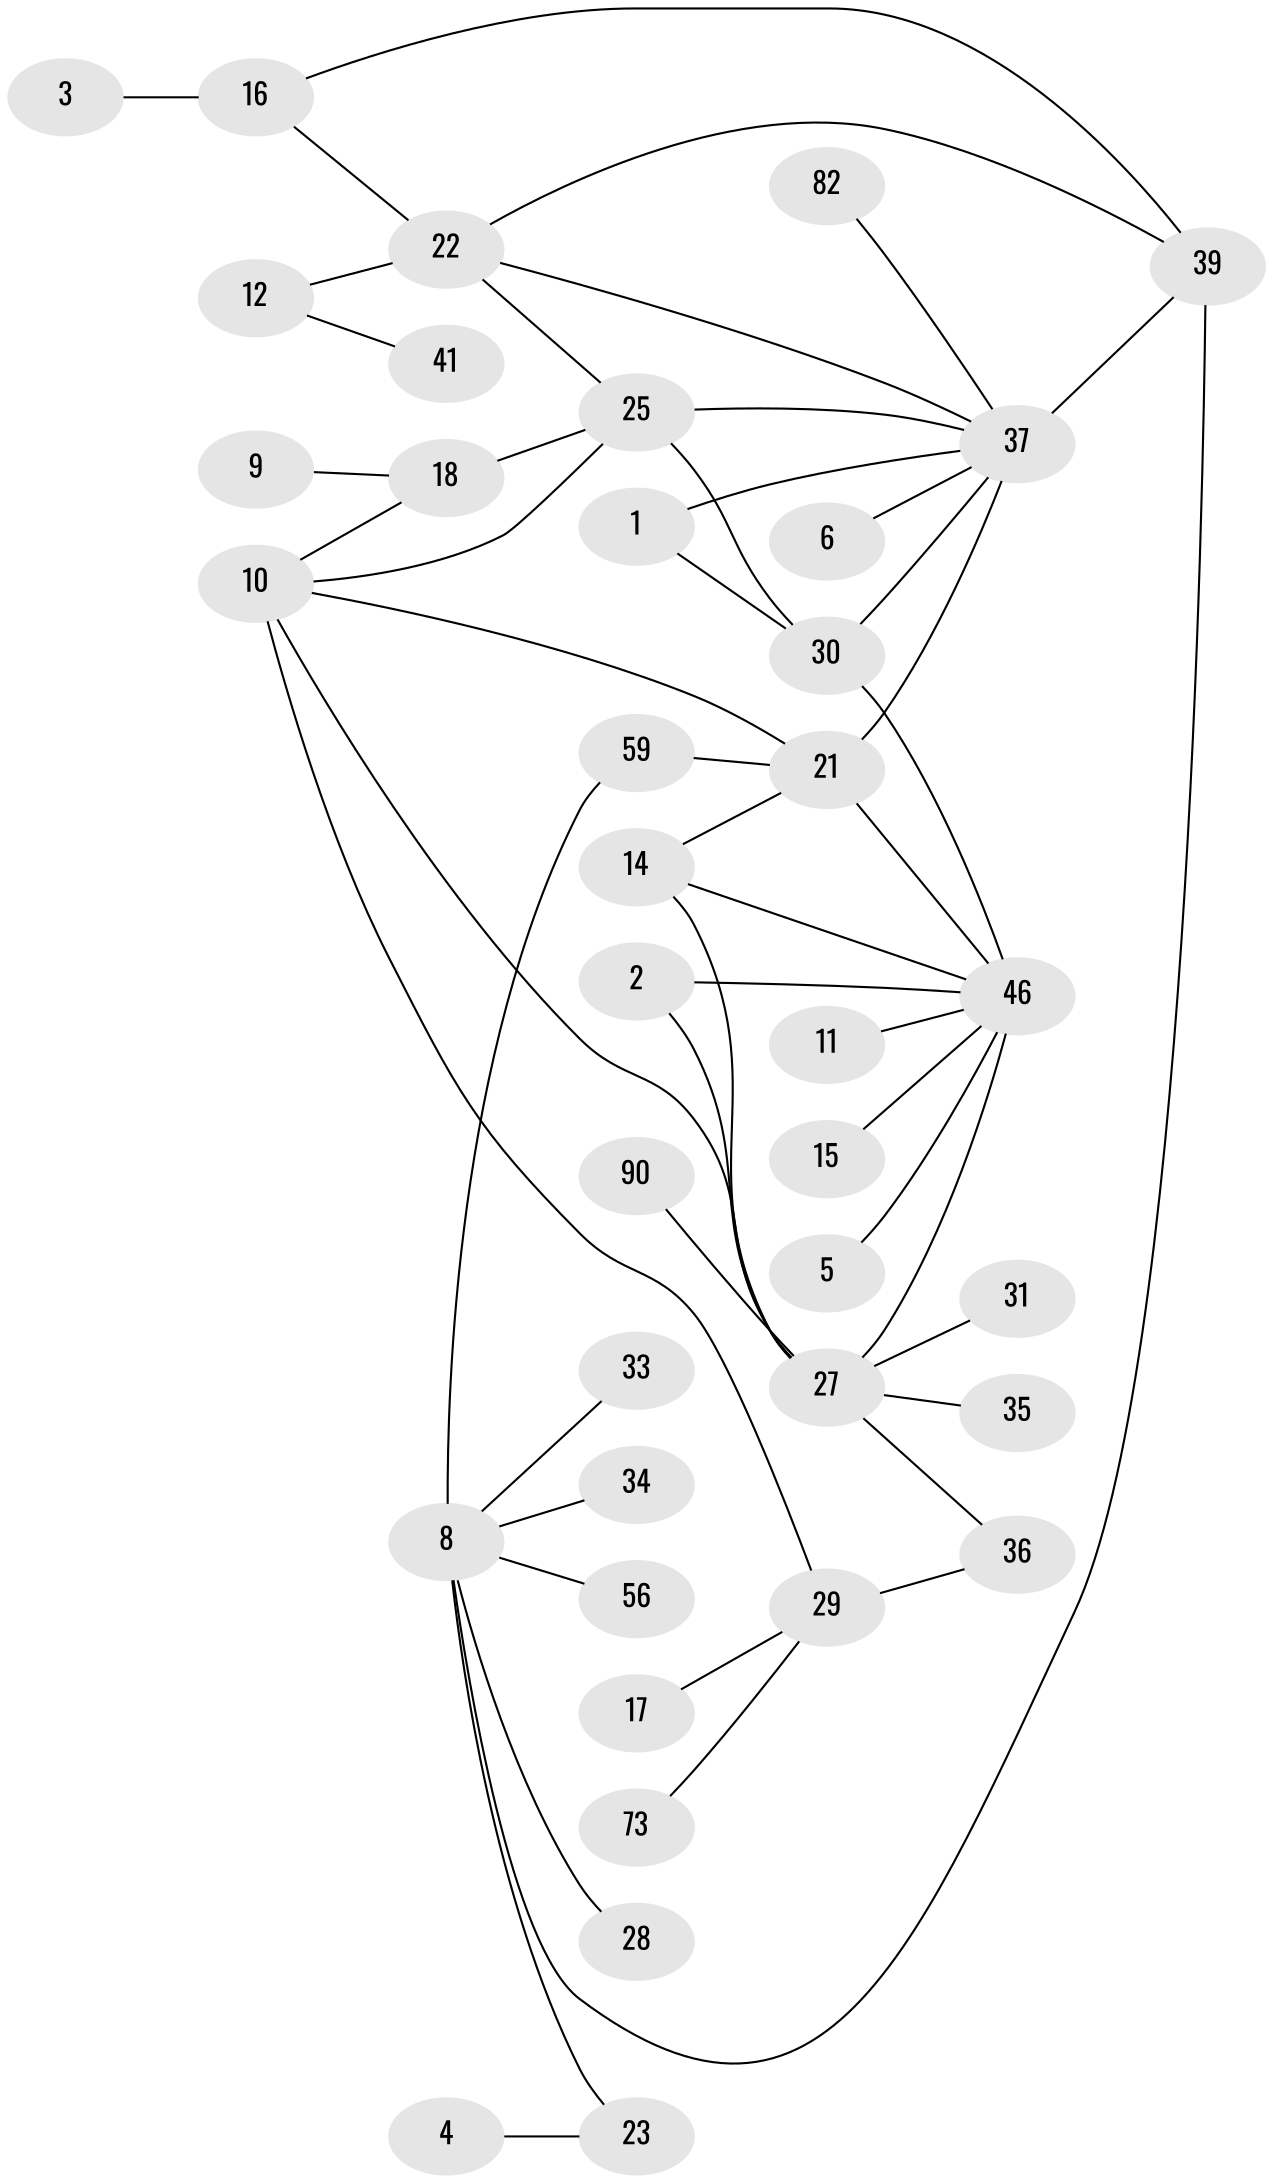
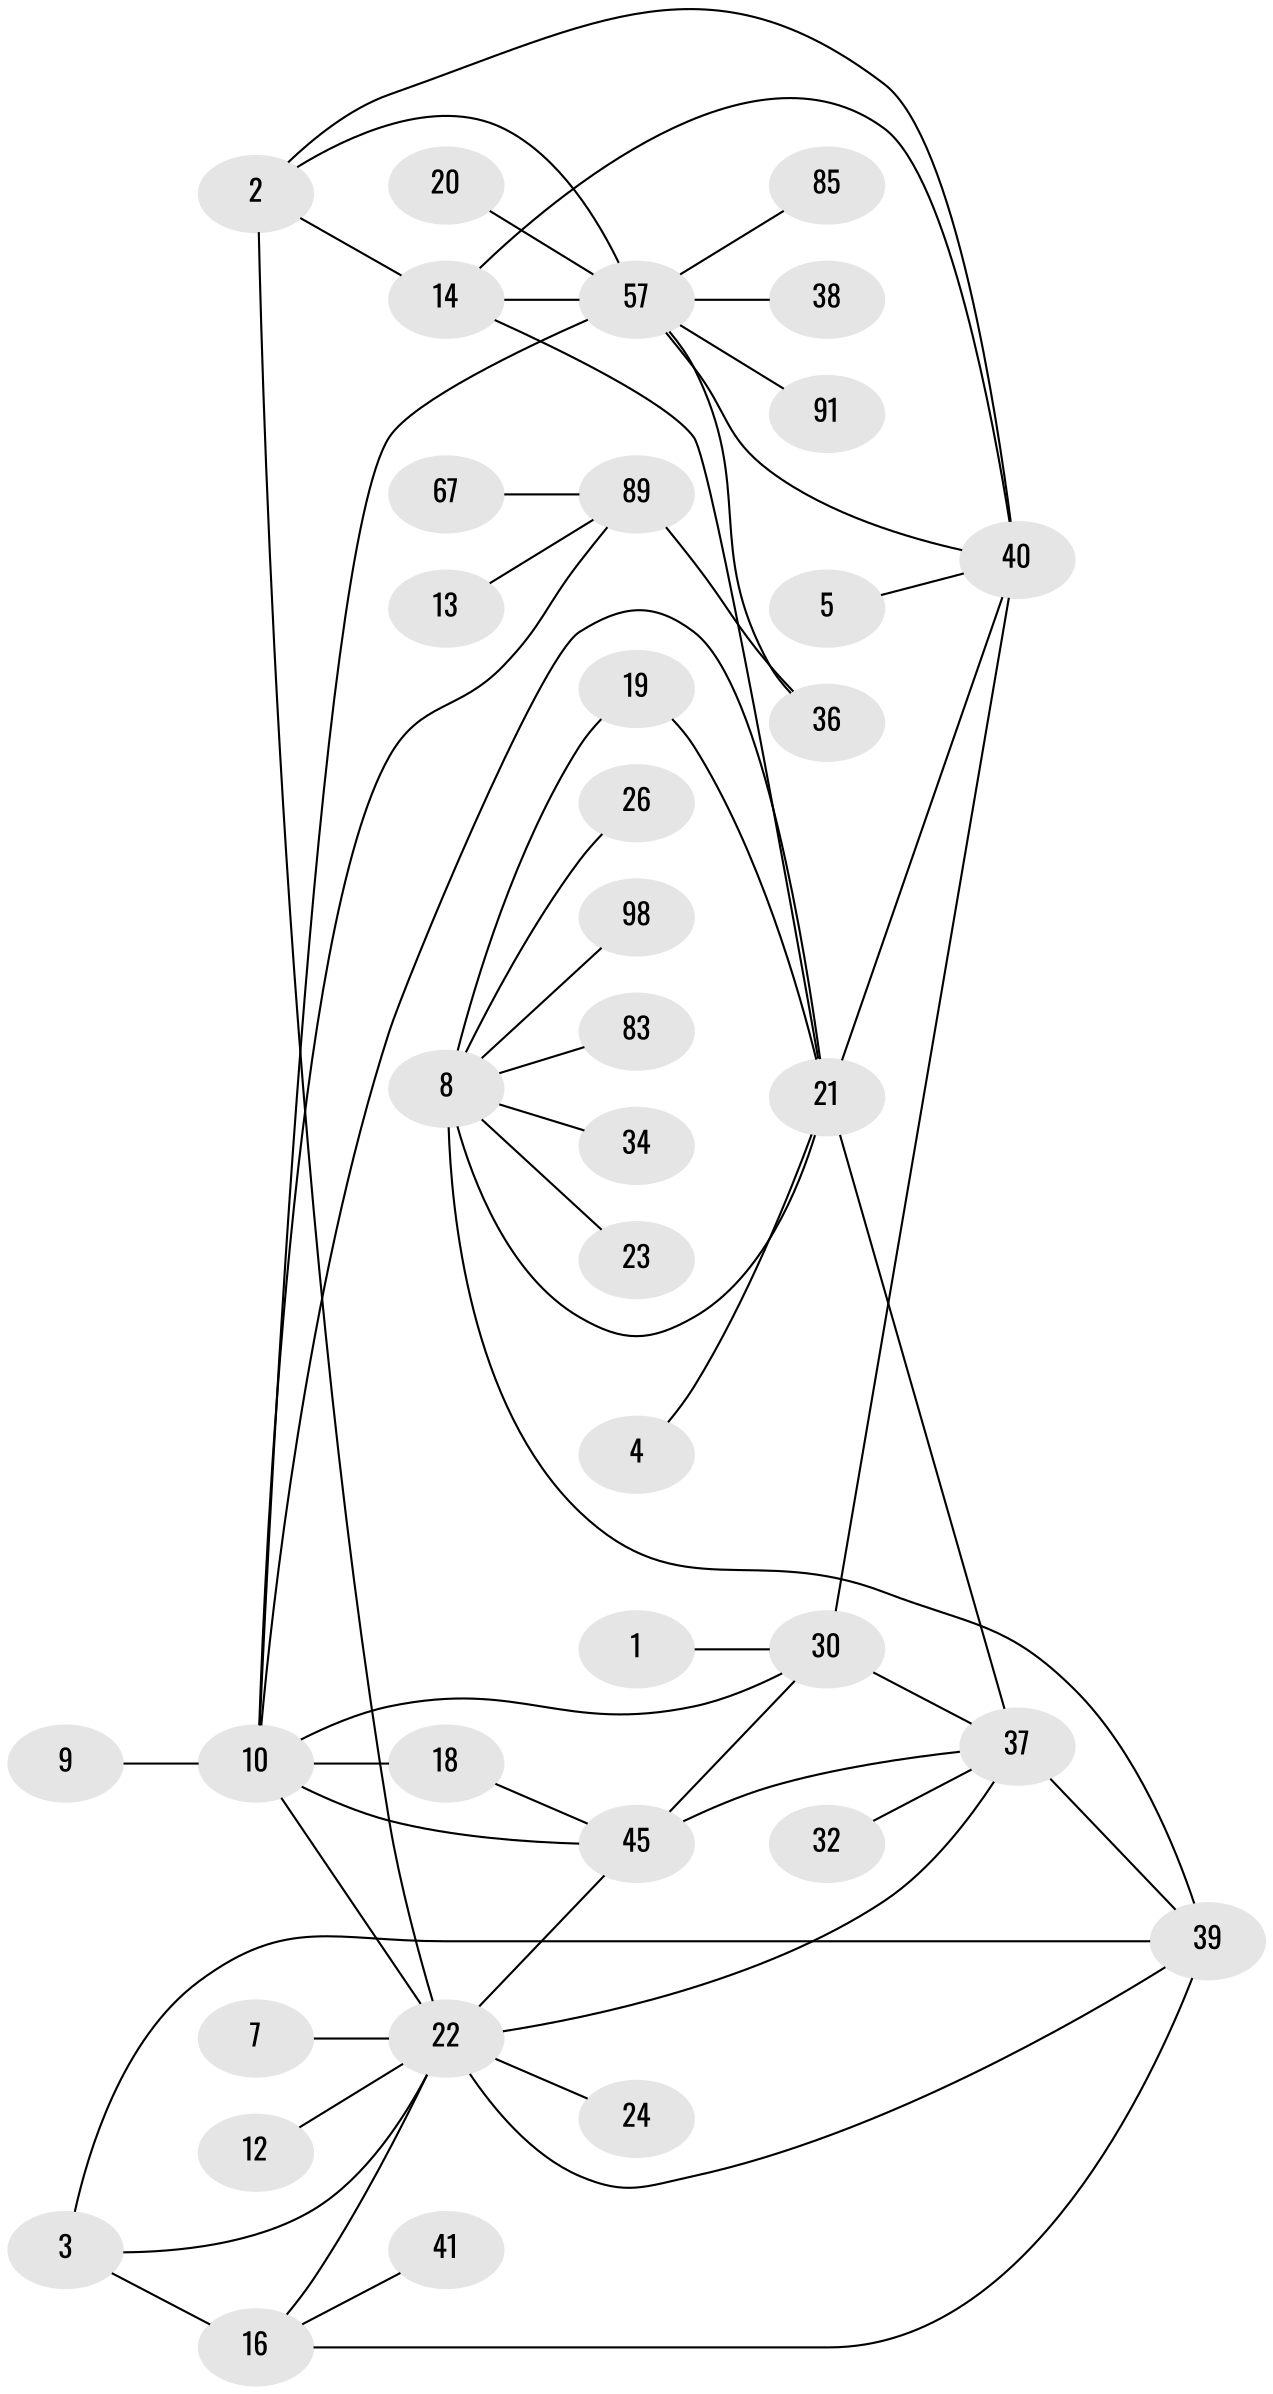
node "82": label "82" -> "32"
edge "2" -- "14": added
node "38": added
edge "12" -- "41": now "16" -- "41"
node "25": label "25" -> "45"
edge "37" -- "1": removed
edge "9" -- "18": now "9" -- "10"
node "6": removed
node "59": label "59" -> "19"
node "46": label "46" -> "40"
node "11": removed
node "15": removed
node "90": label "90" -> "20"
edge "2" -- "22": added
node "31": label "31" -> "91"
edge "8" -- "21": added
node "33": label "33" -> "83"
node "27": label "27" -> "57"
node "35": label "35" -> "85"
node "56": label "56" -> "26"
node "29": label "29" -> "89"
edge "30" -- "10": added
node "17": label "17" -> "67"
node "73": label "73" -> "13"
edge "10" -- "22": added
edge "39" -- "3": added
node "28": label "28" -> "98"
node "7": added
node "24": added
edge "4" -- "23": now "4" -- "21"
edge "22" -- "3": added
